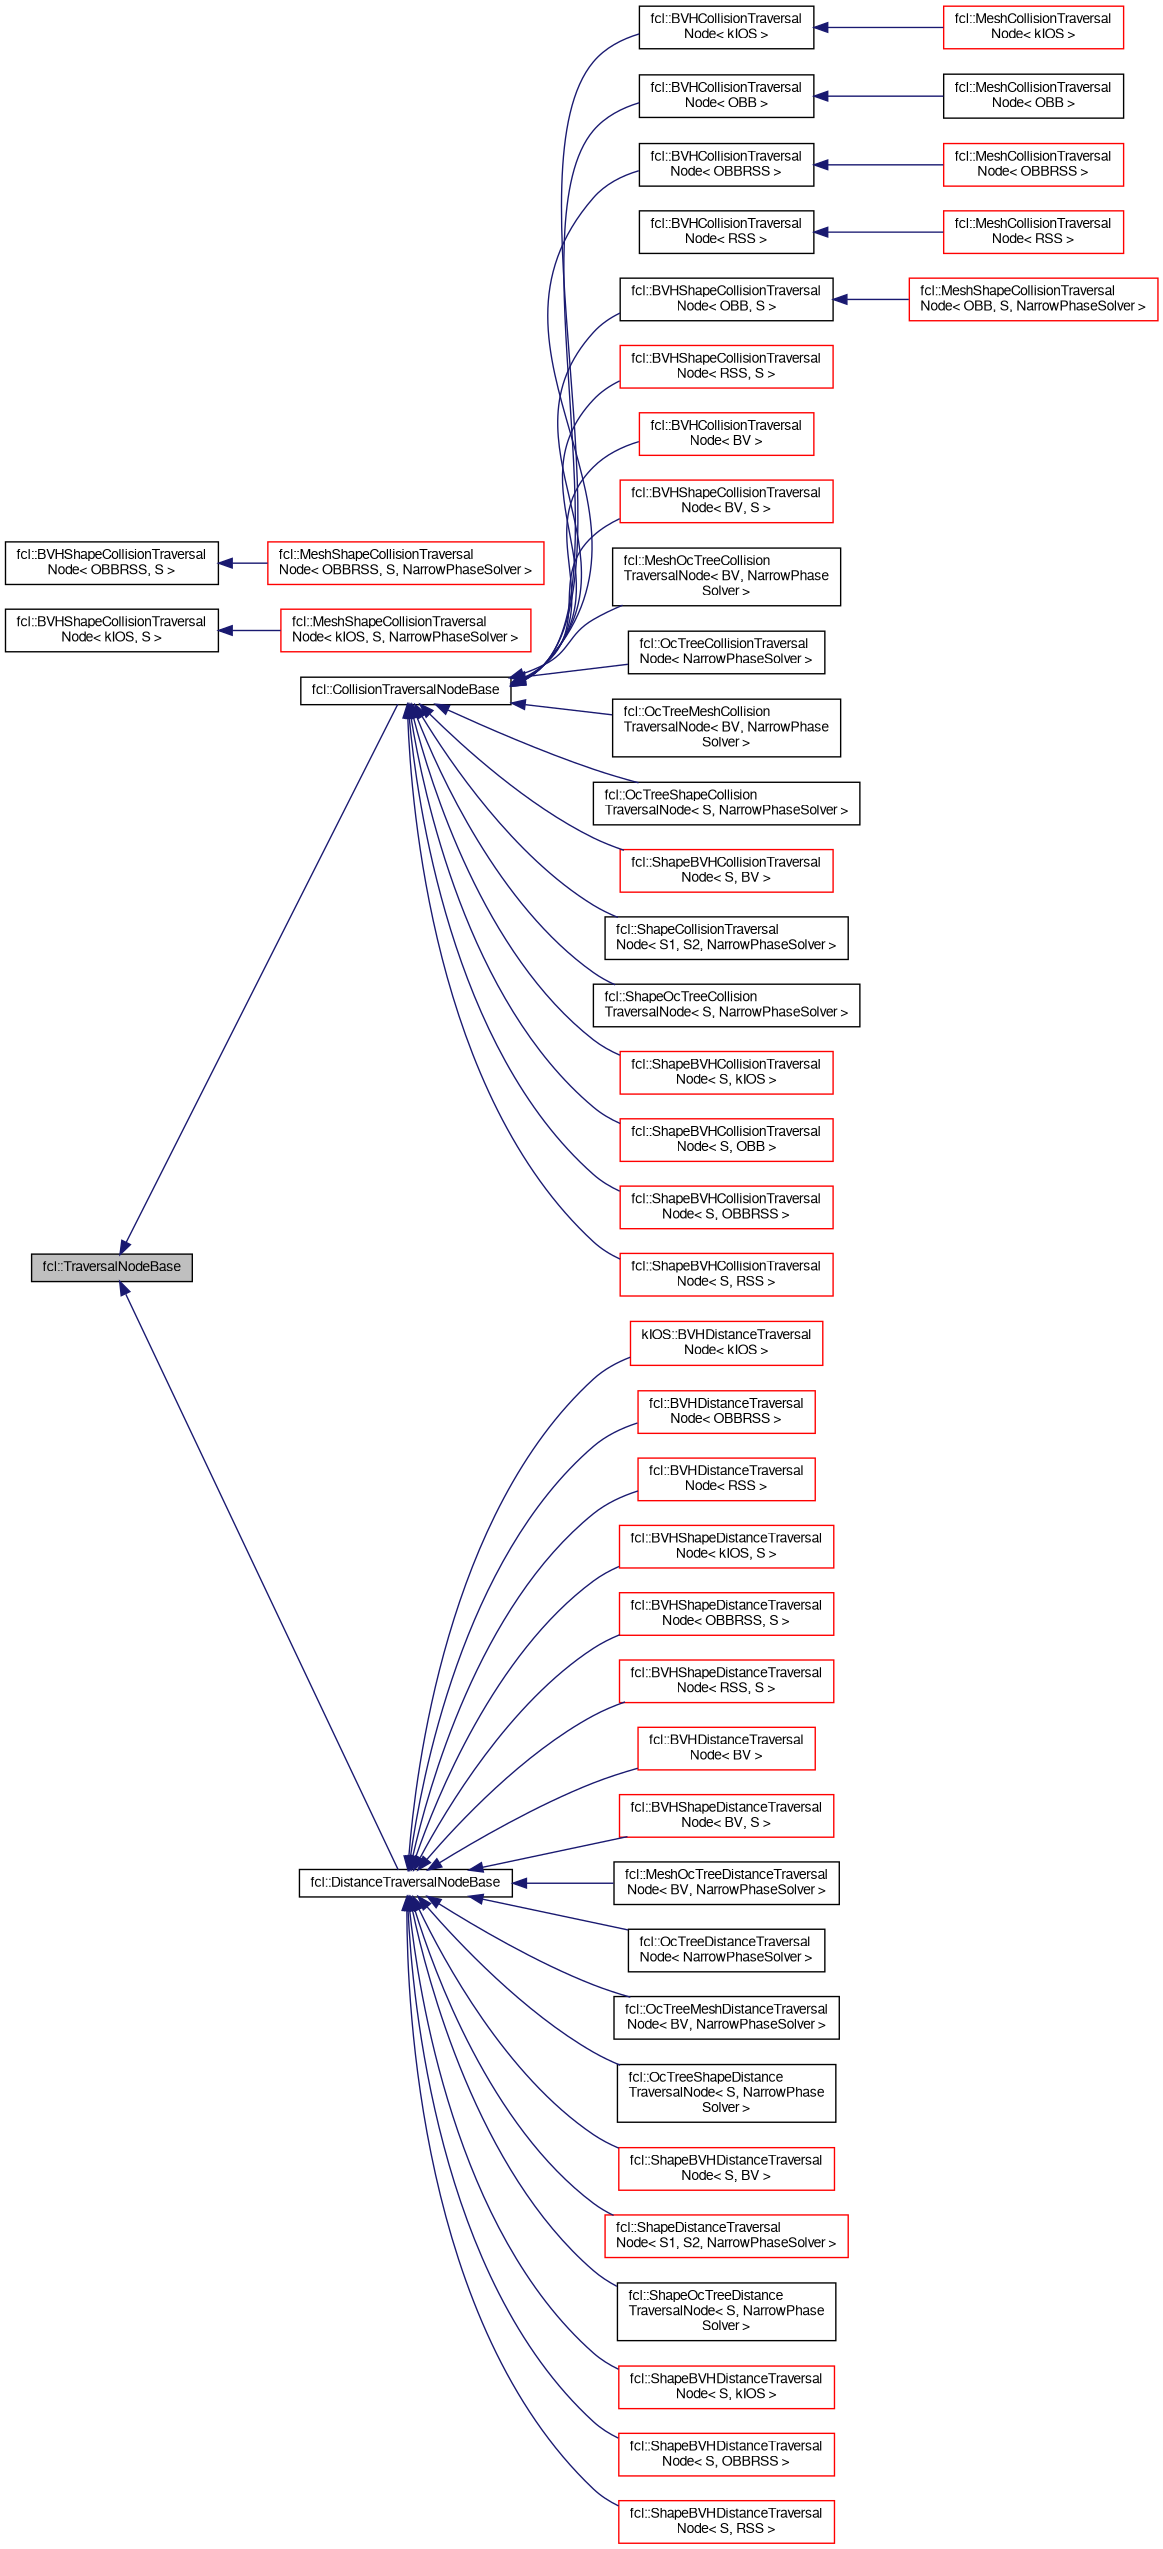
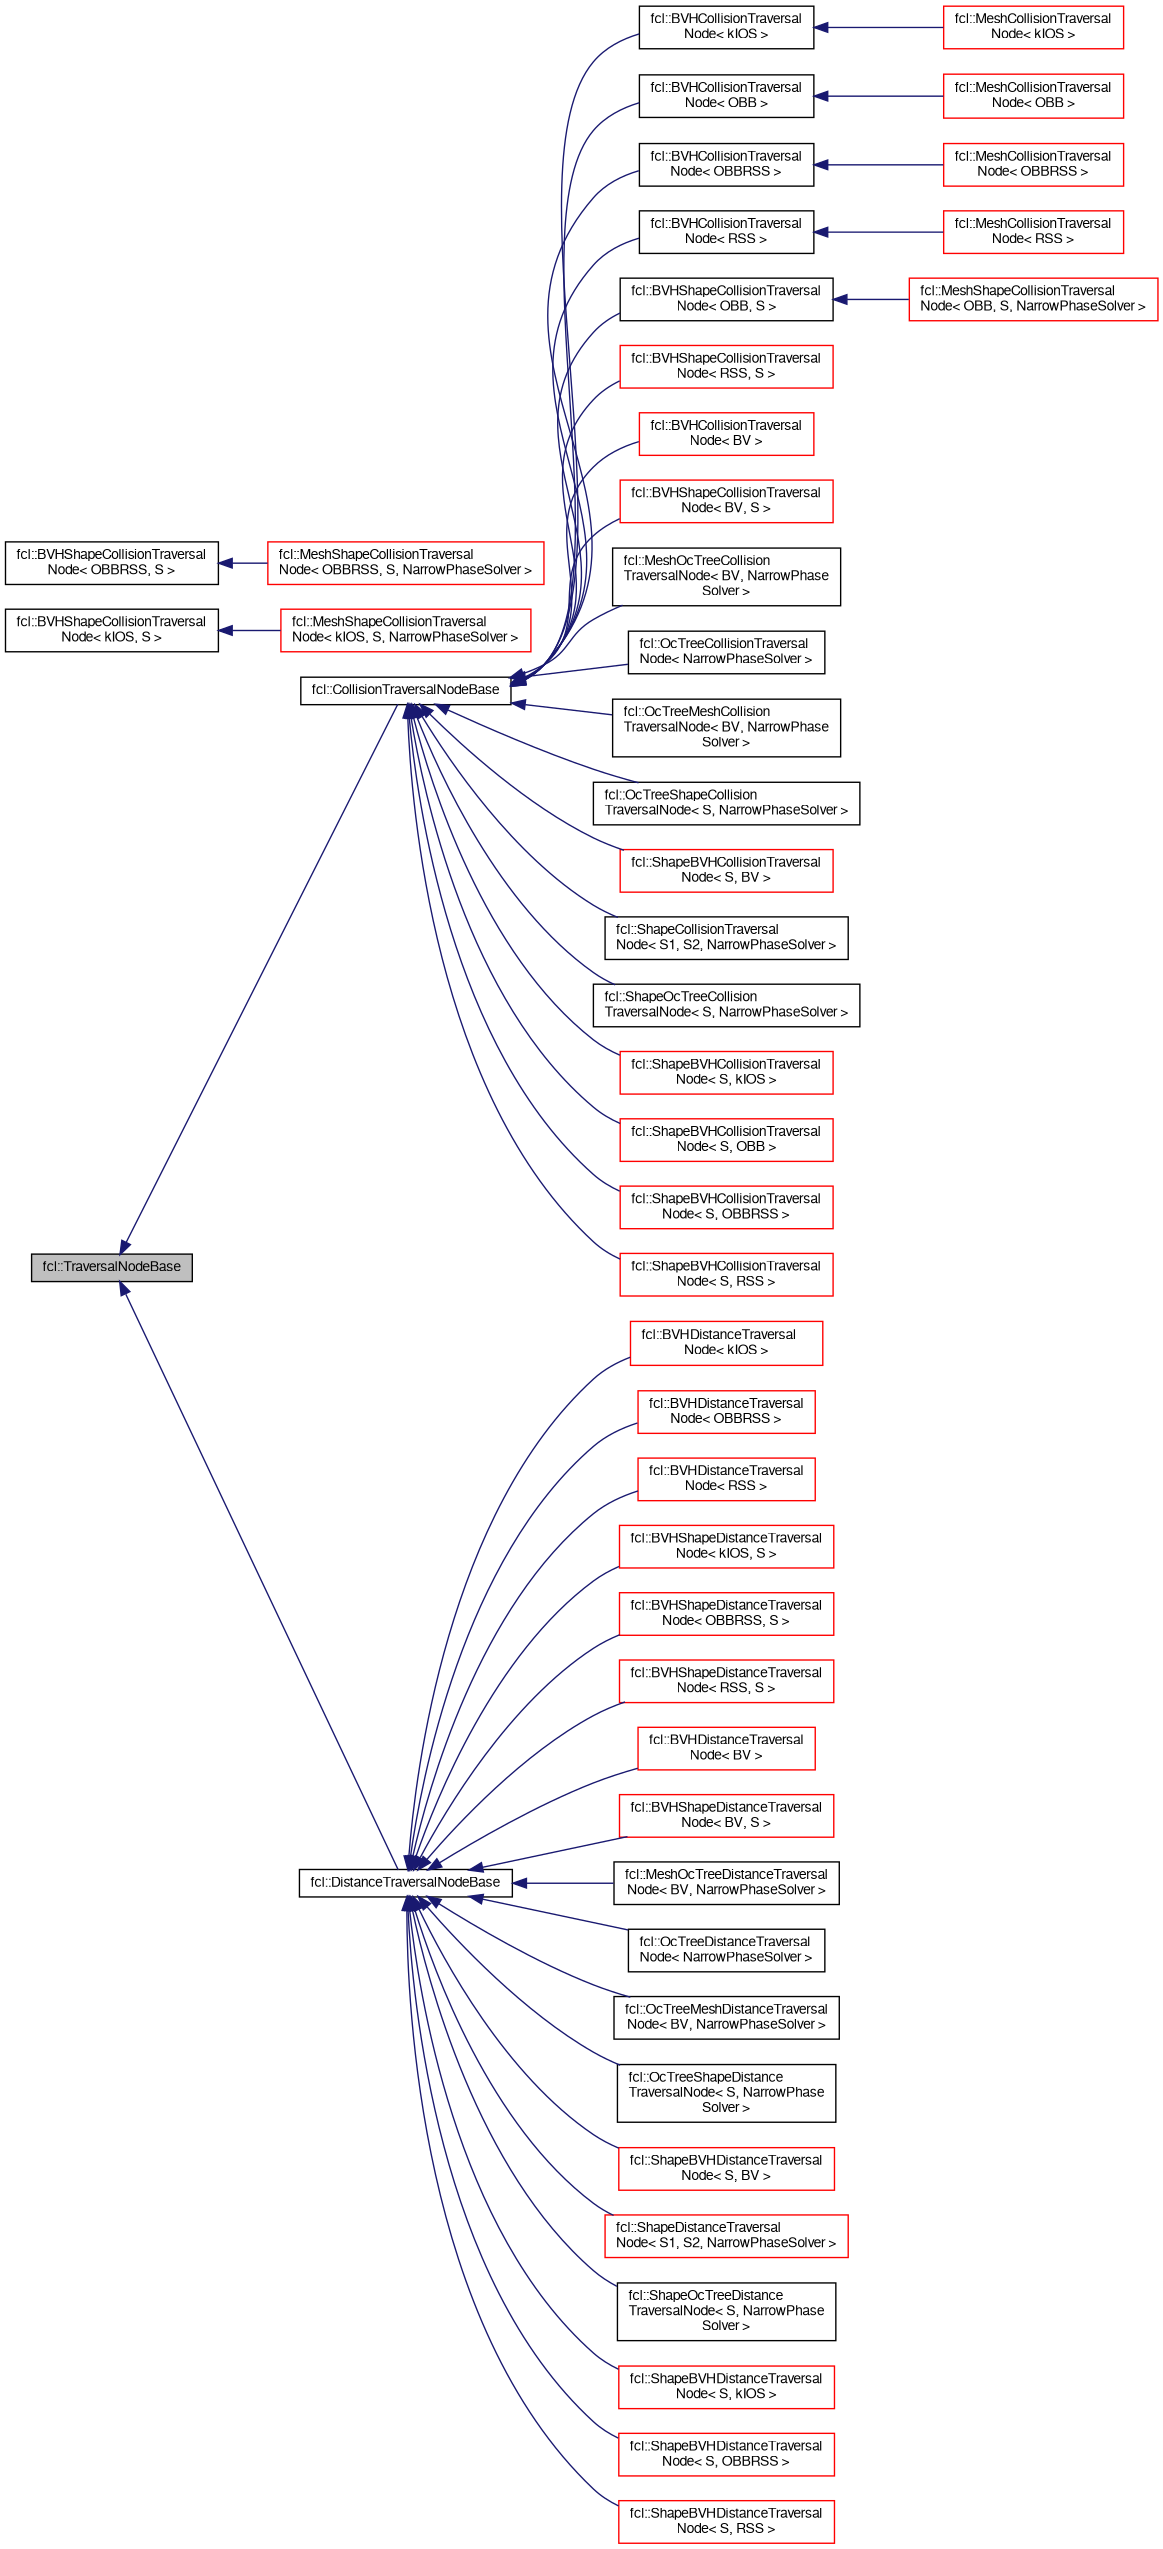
node "fcl::MeshCollisionTraversal Node< OBB >": color black -> red
edge "fcl::BVHCollisionTraversal Node< RSS >" -> "fcl::CollisionTraversalNodeBase": added
node "kIOS::BVHDistanceTraversal Node< kIOS >": label "kIOS::BVHDistanceTraversal Node< kIOS >" -> "fcl::BVHDistanceTraversal Node< kIOS >"
